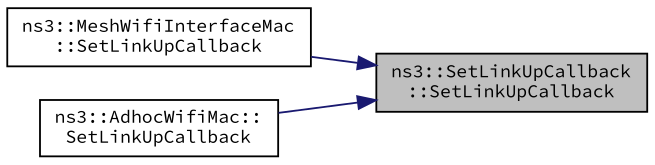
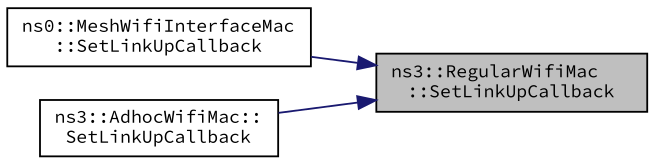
node "ns3::MeshWifiInterfaceMac ::SetLinkUpCallback": label "ns3::MeshWifiInterfaceMac ::SetLinkUpCallback" -> "ns0::MeshWifiInterfaceMac ::SetLinkUpCallback"
node "ns3::SetLinkUpCallback ::SetLinkUpCallback": label "ns3::SetLinkUpCallback ::SetLinkUpCallback" -> "ns3::RegularWifiMac ::SetLinkUpCallback"
